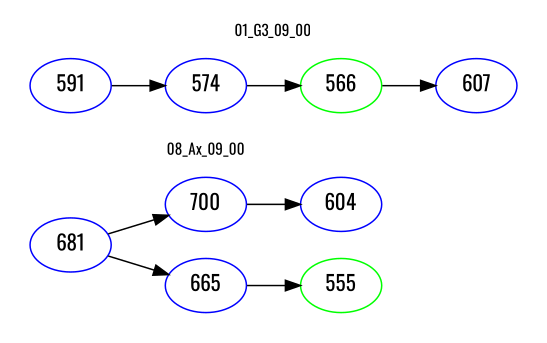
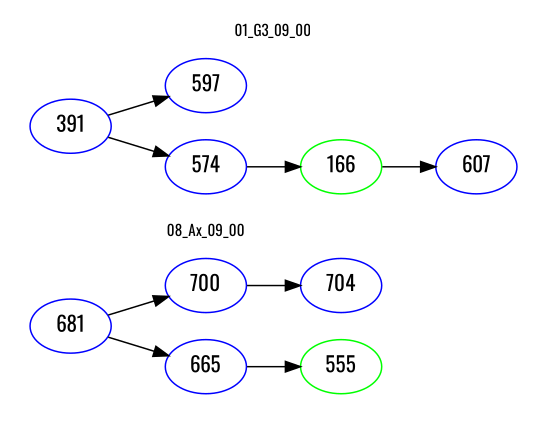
node "591": label "591" -> "391"
node "597": added
node "566": label "566" -> "166"
node "604": label "604" -> "704"
